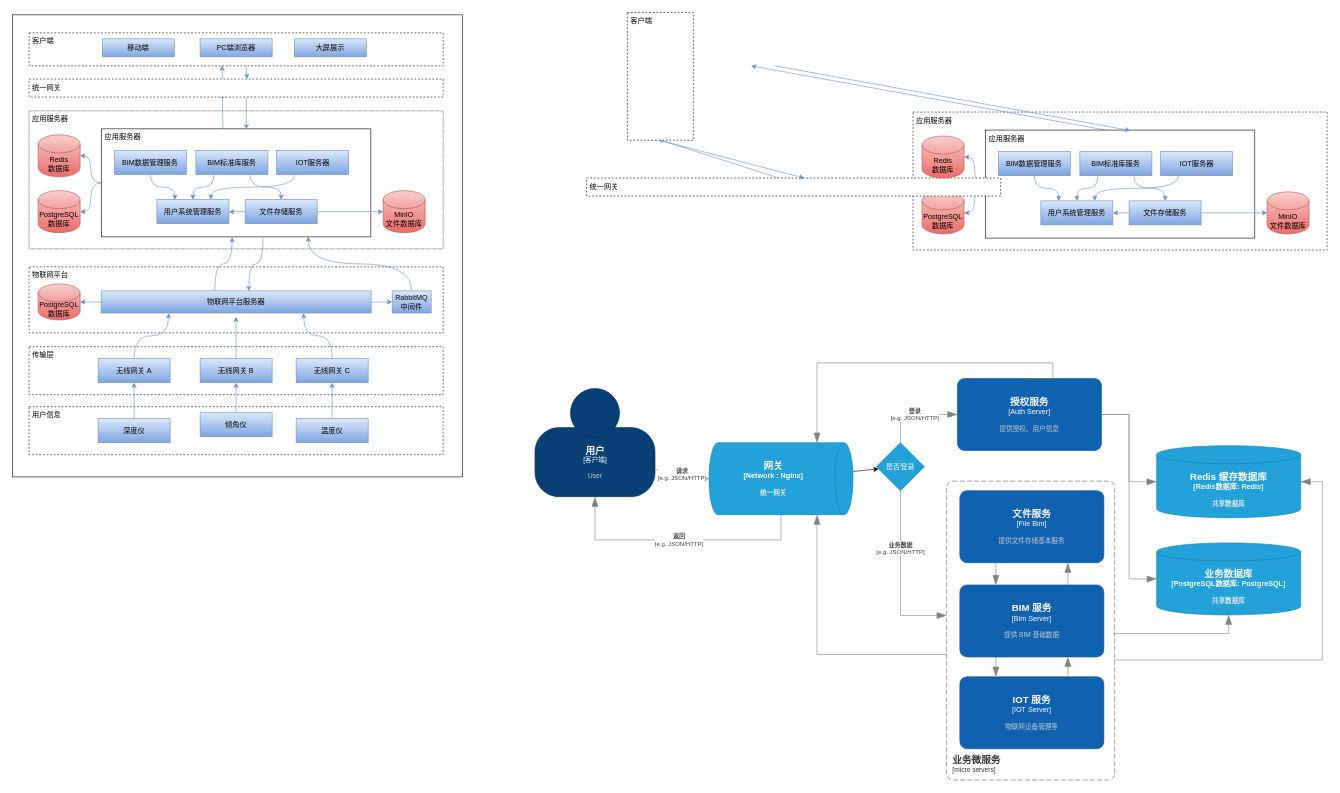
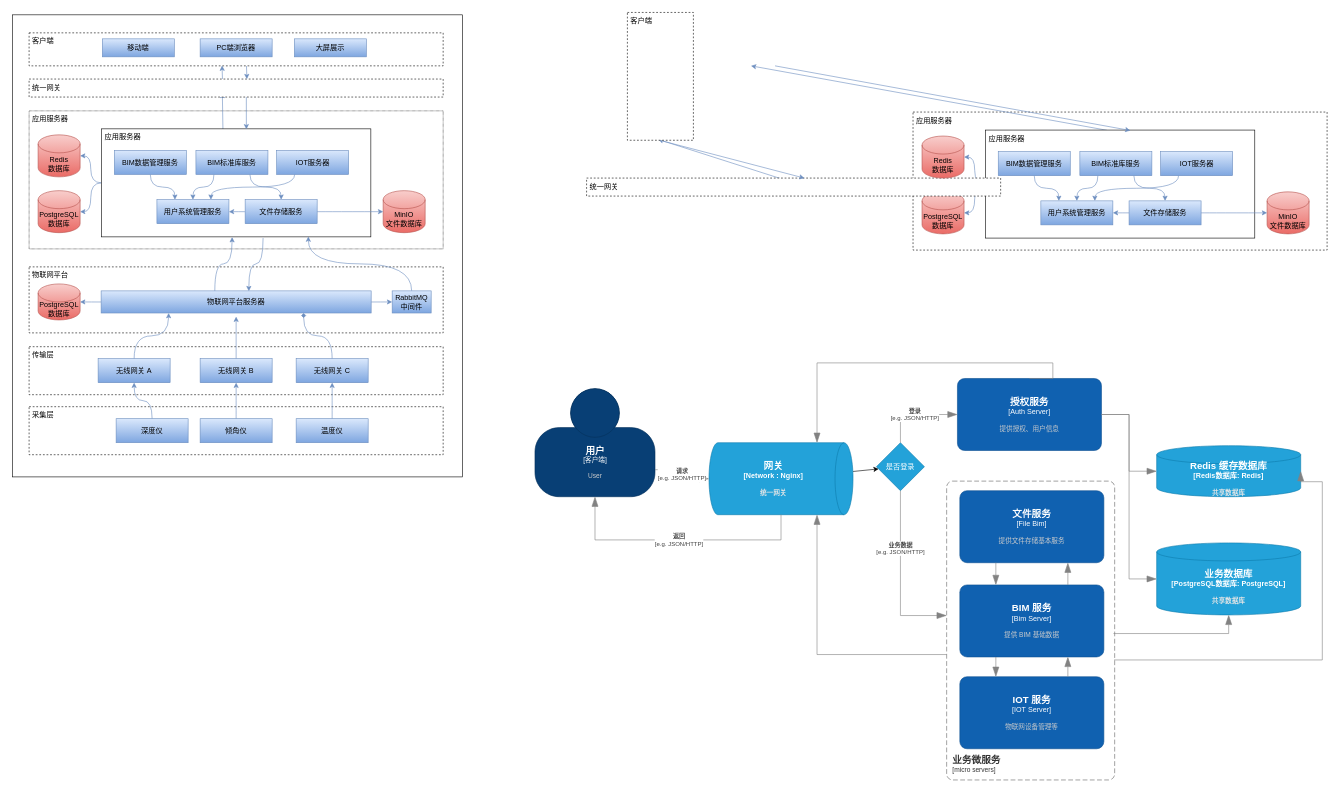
edge "无线网关 C" -> "物联网平台服务器": arrowhead classic -> diamond
node "用户信息": label "用户信息" -> "采集层"
node "倾角仪": moved (236, 425) -> (236, 431)
node "深度仪": moved (134, 431) -> (152, 431)
node "Redis 缓存数据库 [Redis数据库: Redis] 共享数据库": size 144x72 -> 144x51
